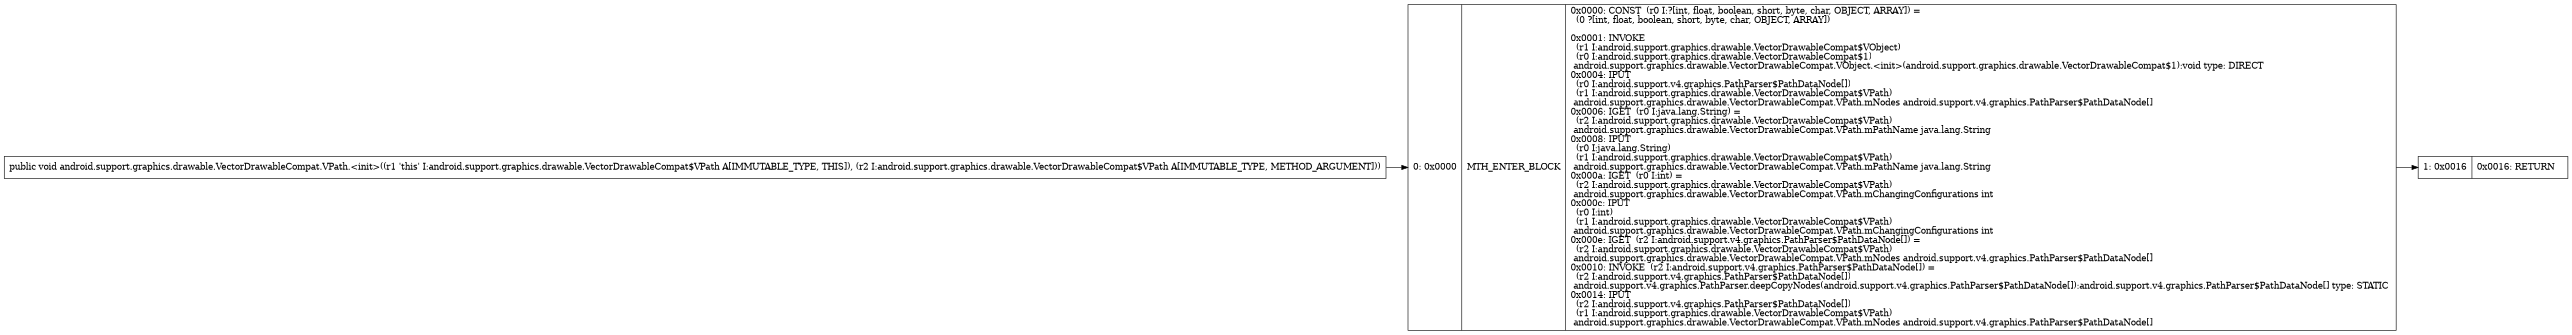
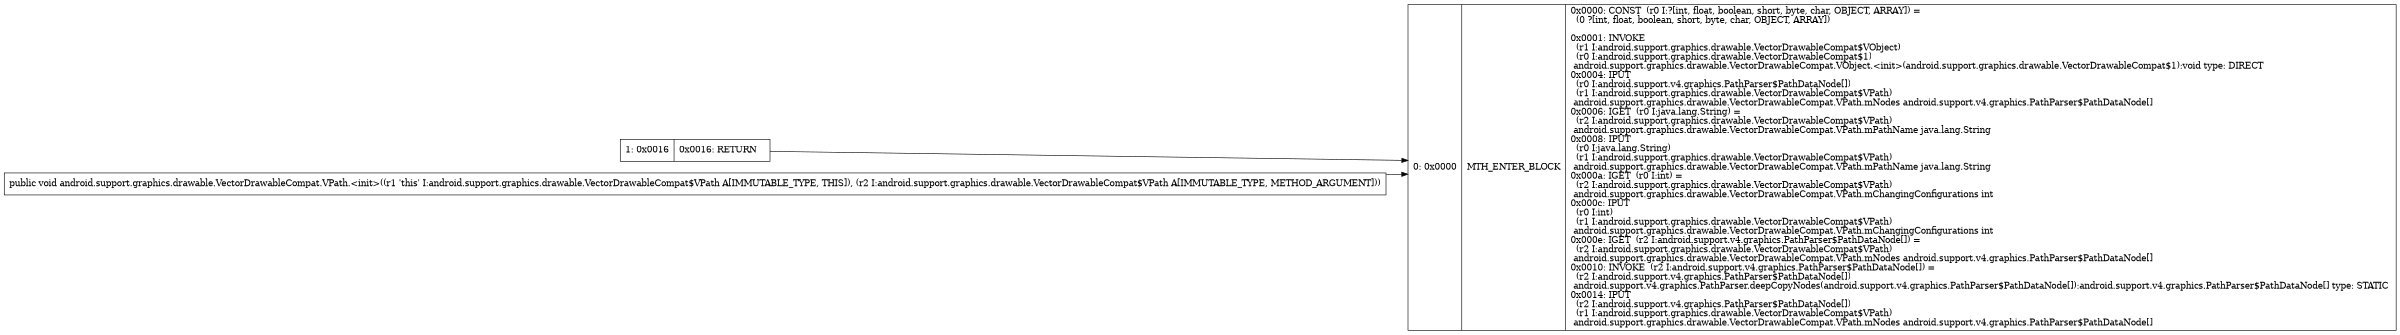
edge "0: 0x0000" -> "1: 0x0016": reversed
